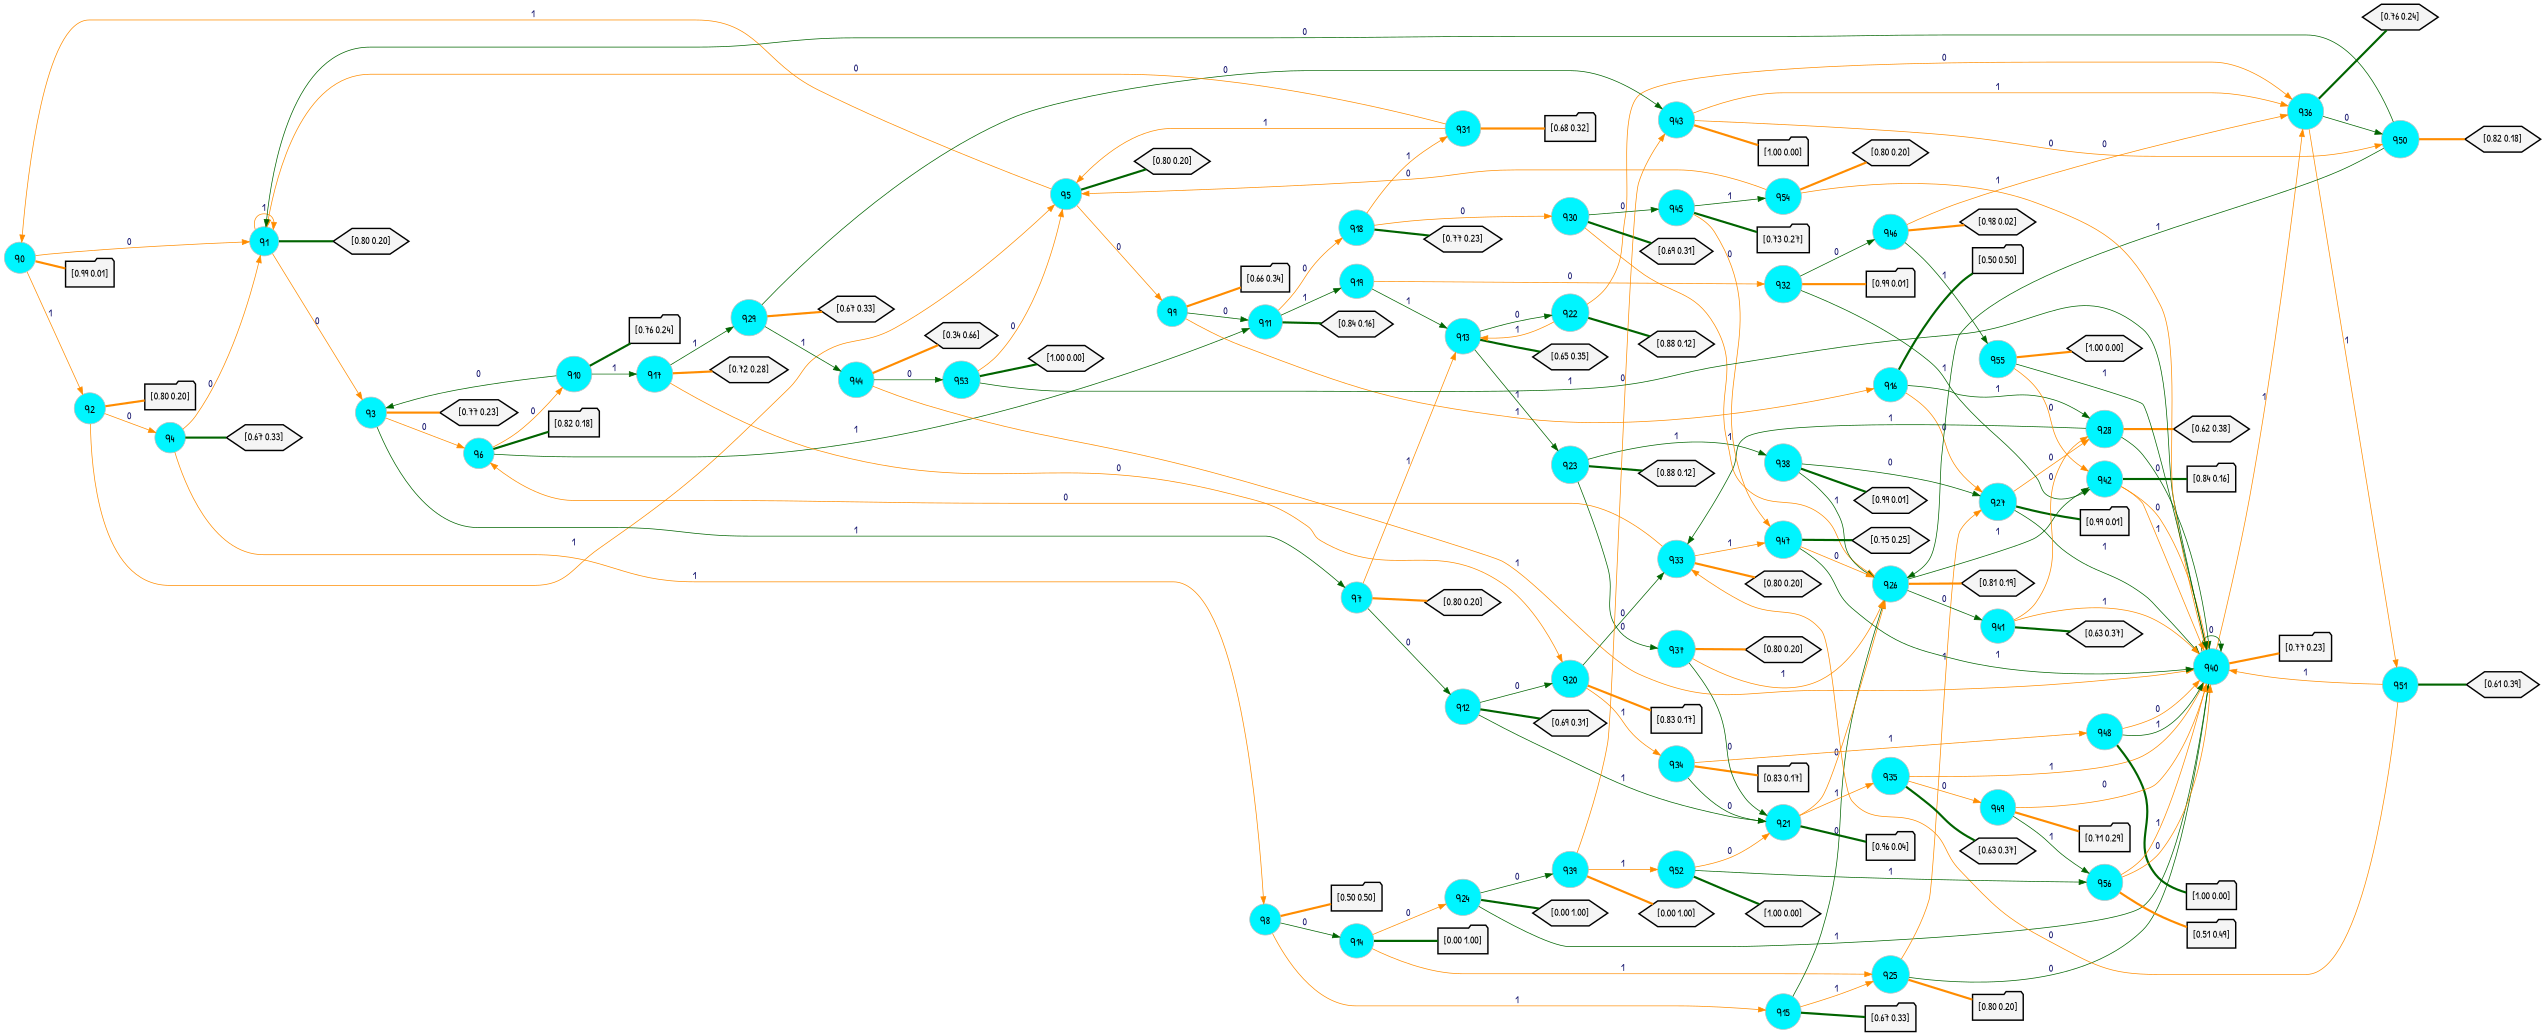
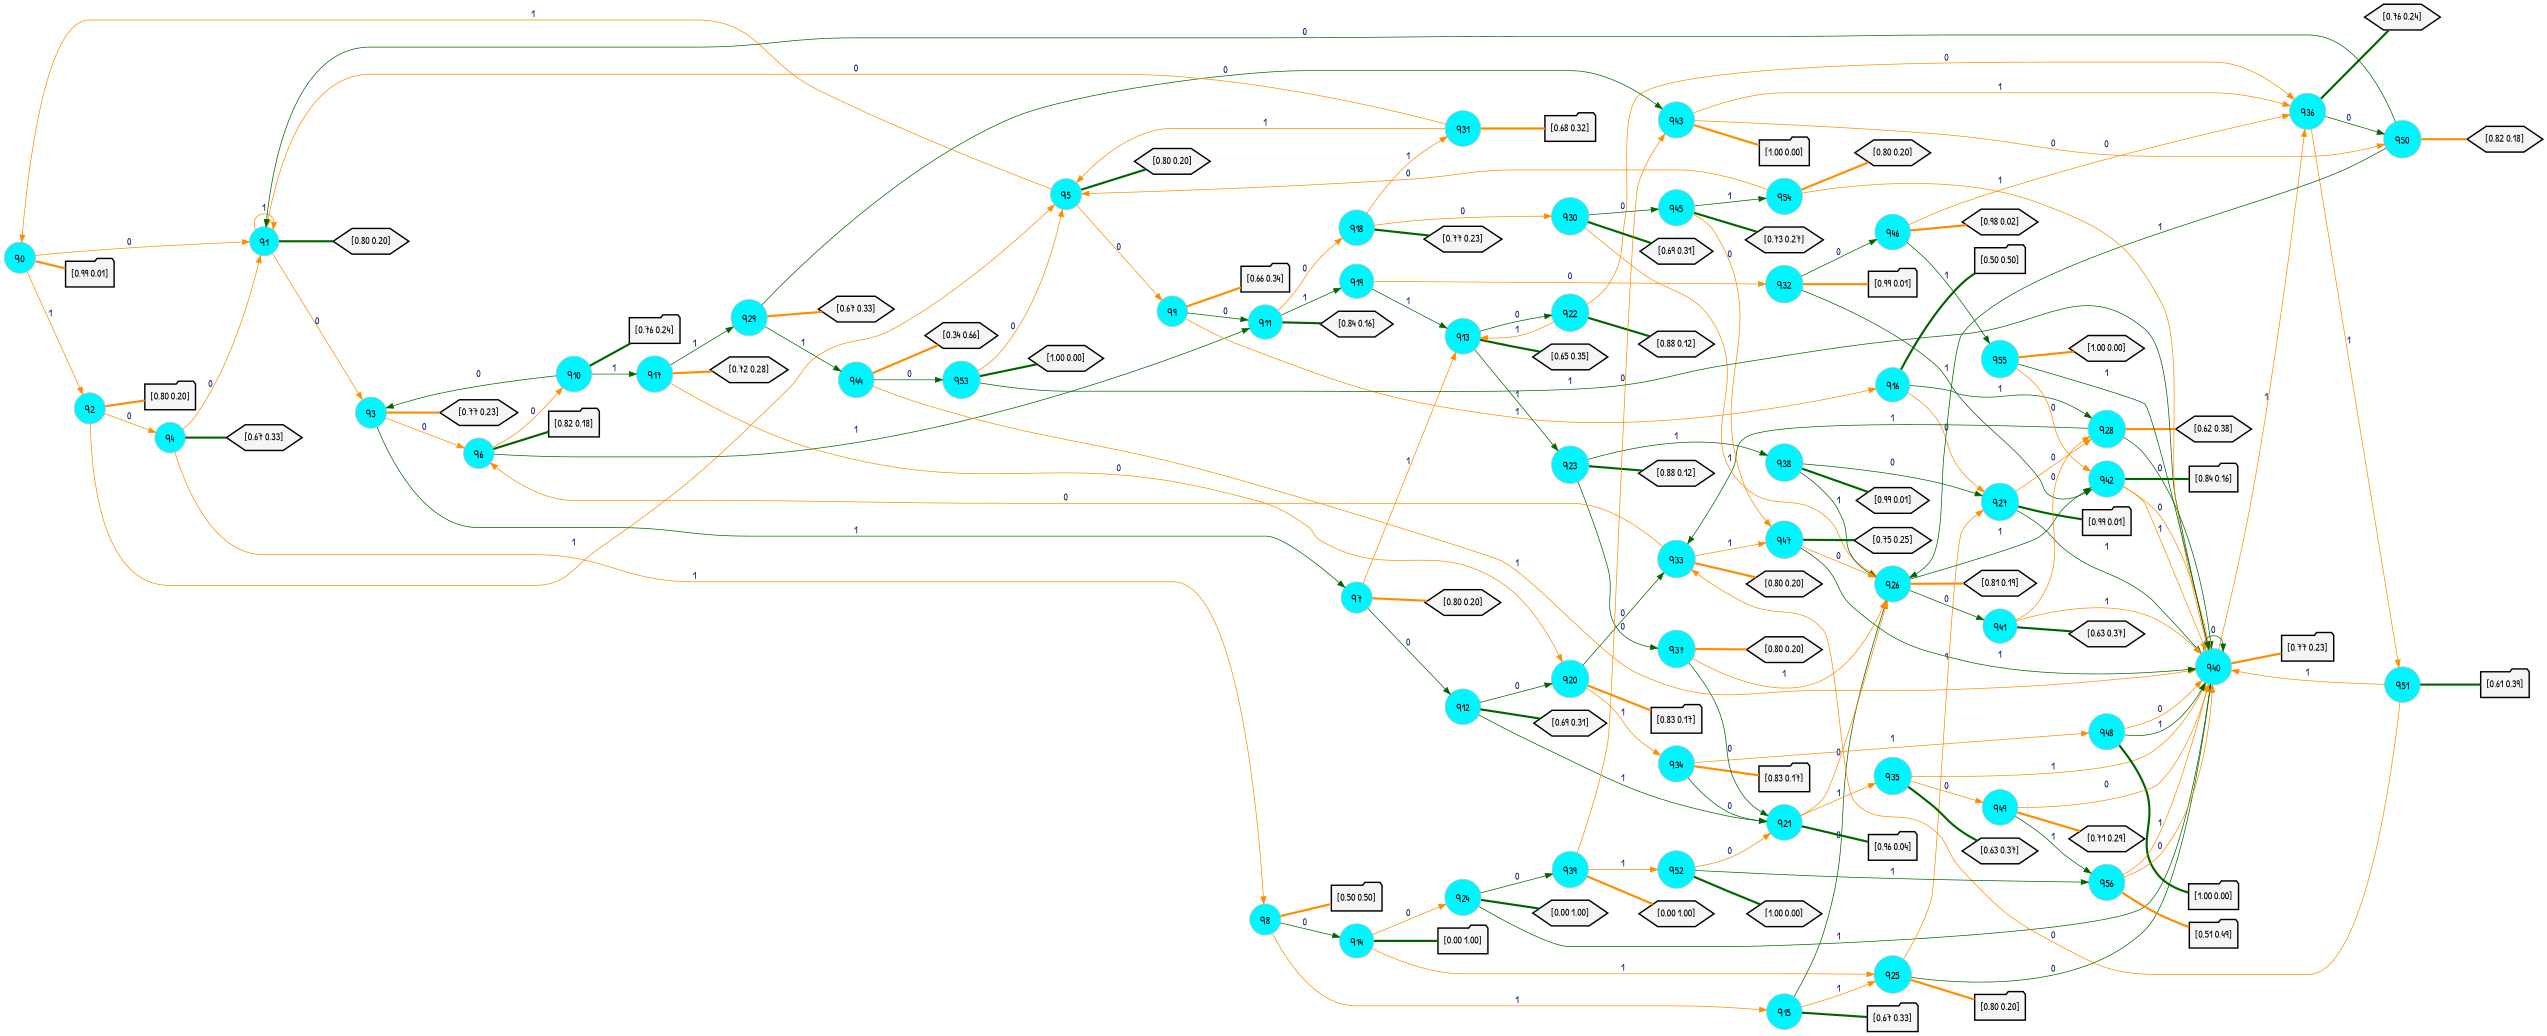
node "[0.73 0.27]": shape folder -> hexagon
node "[0.61 0.39]": shape hexagon -> folder
node "[0.71 0.29]": shape folder -> hexagon
